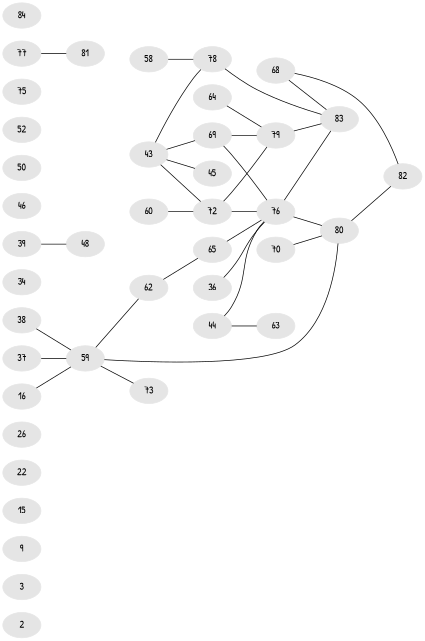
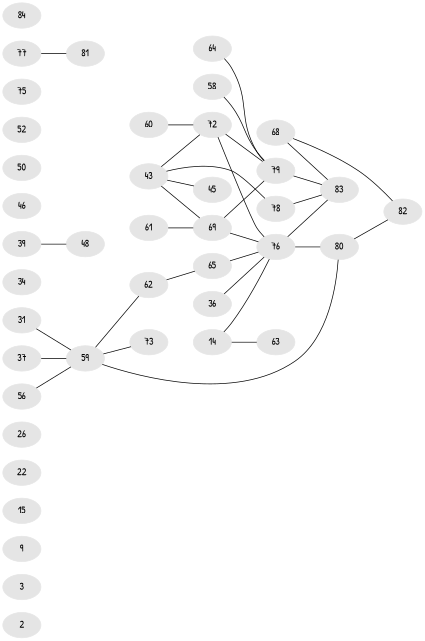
edge "58" -- "78": now "58" -- "79"
node "61": added
node "70": removed
node "38": label "38" -> "31"
node "44": label "44" -> "14"
node "16": label "16" -> "56"
